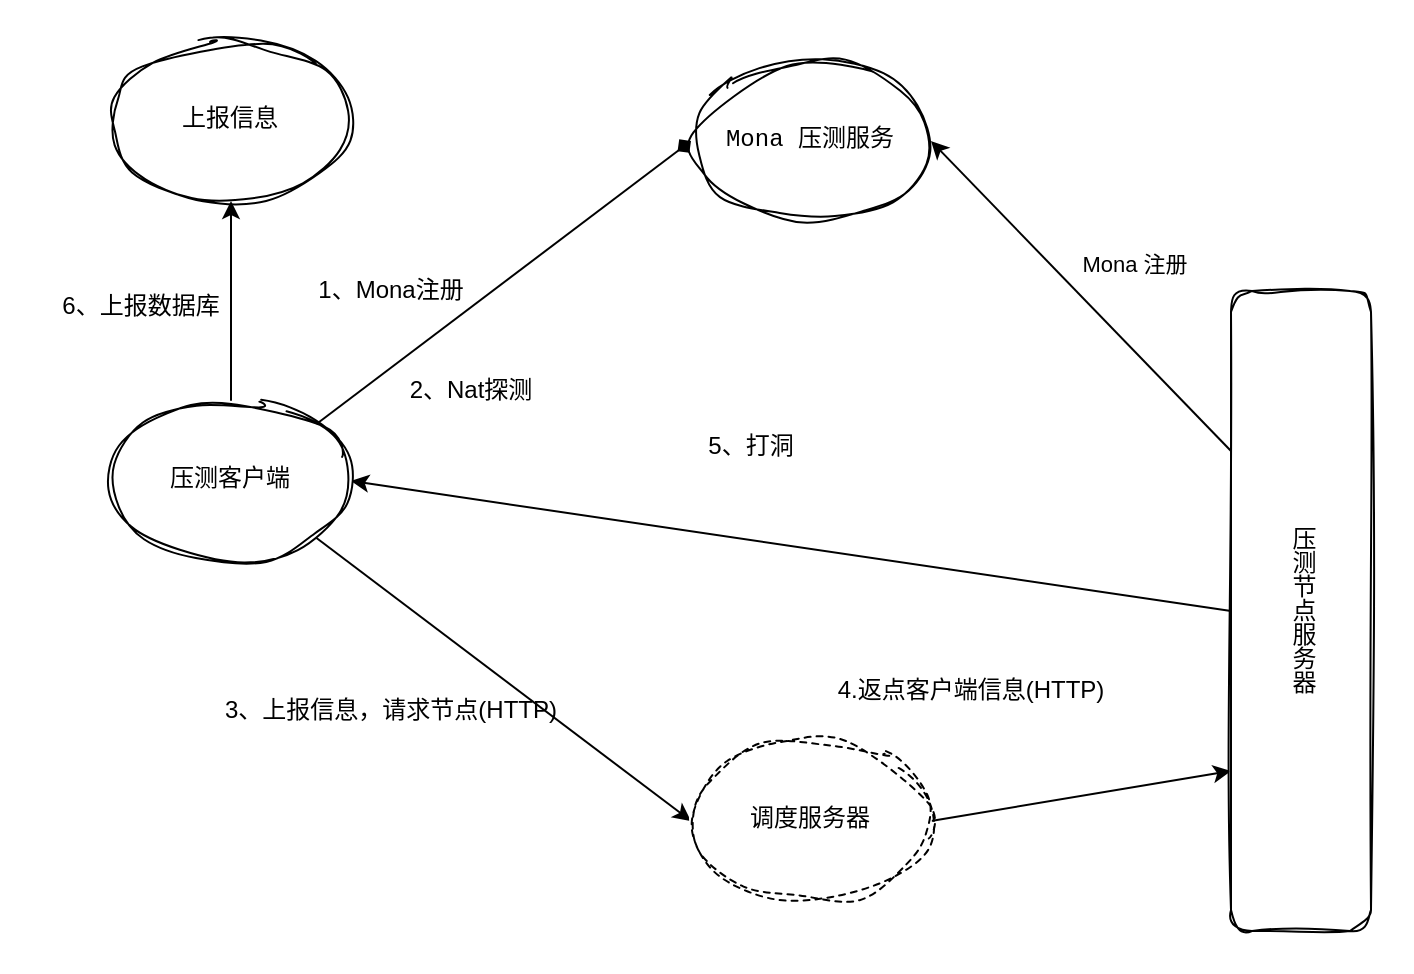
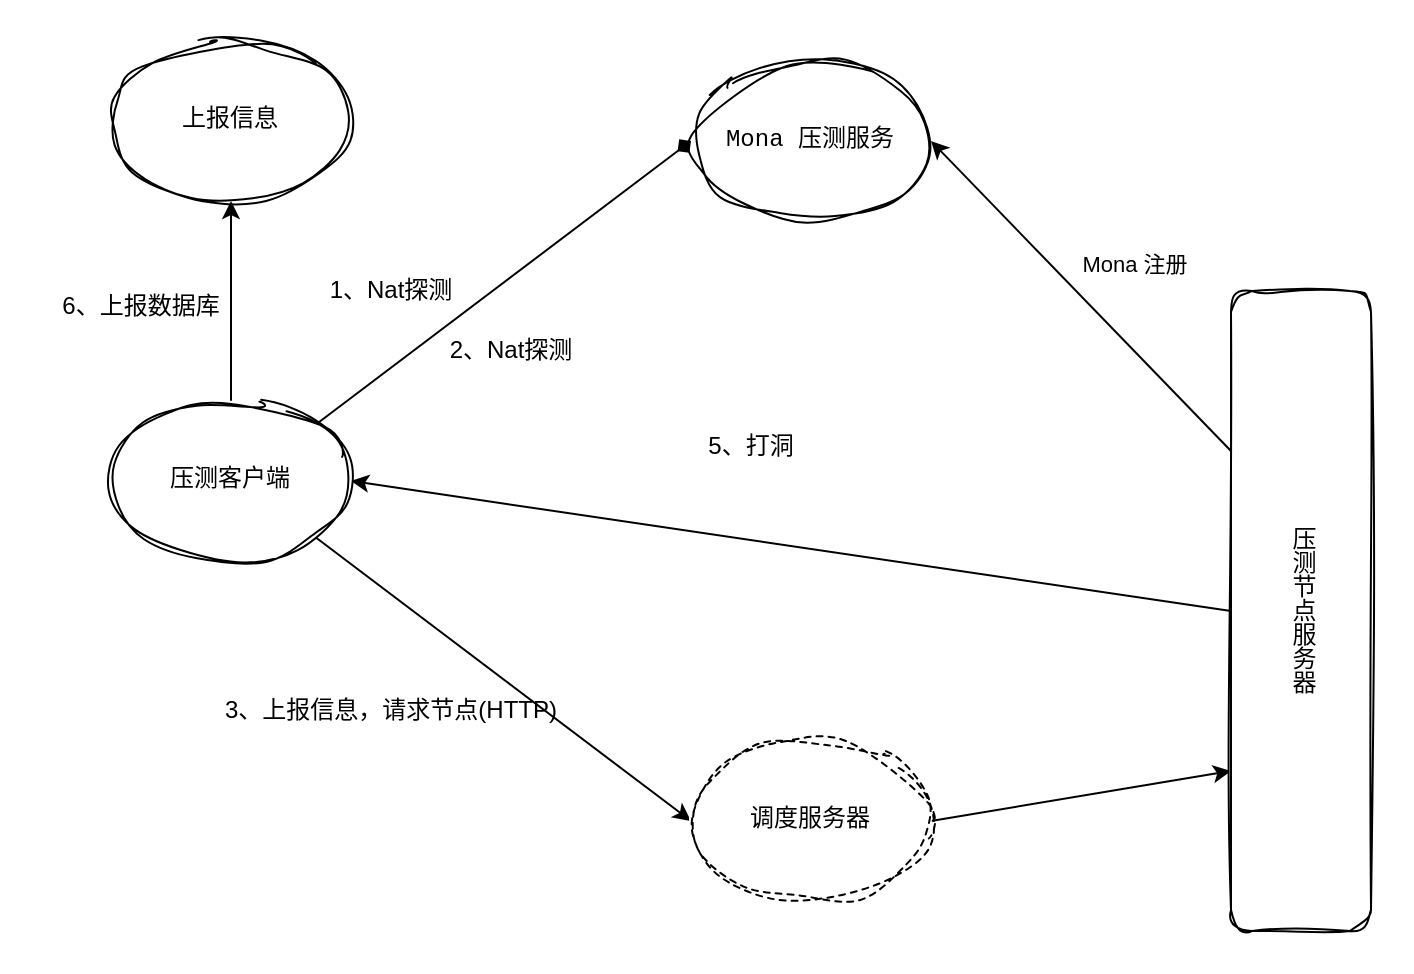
node "1、Mona注册": label "1、Mona注册" -> "1、Nat探测"
node "2、Nat探测": moved (471, 391) -> (511, 351)
node "4.返点客户端信息(HTTP)": removed
